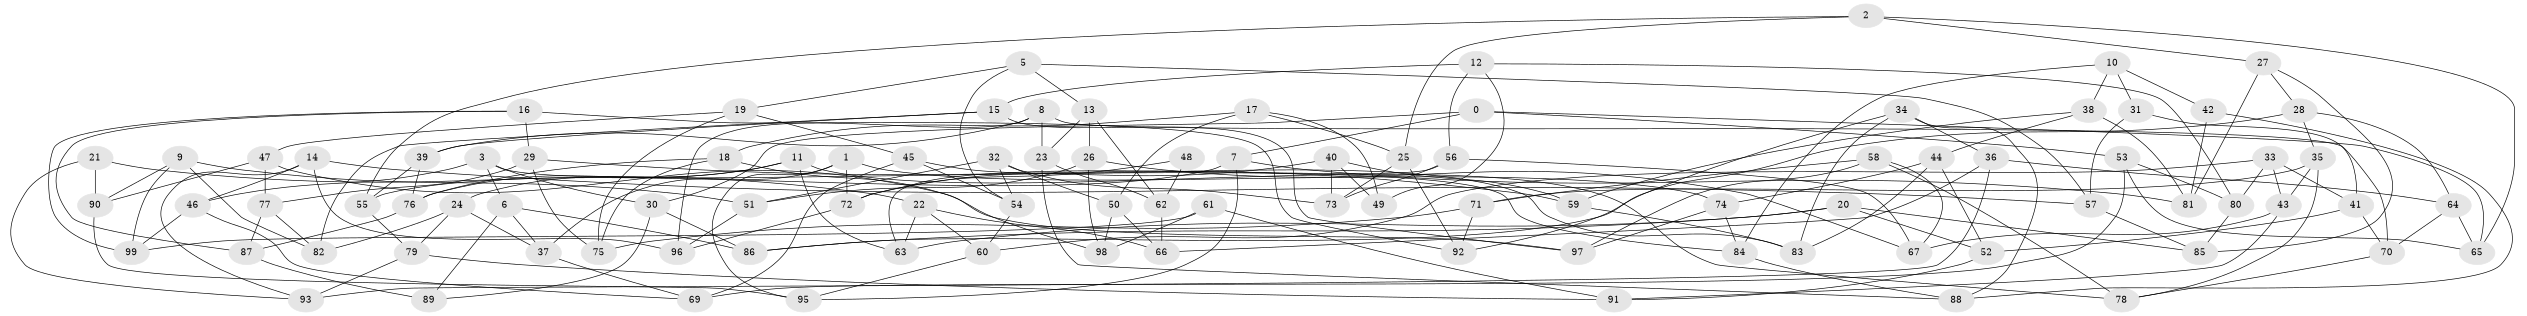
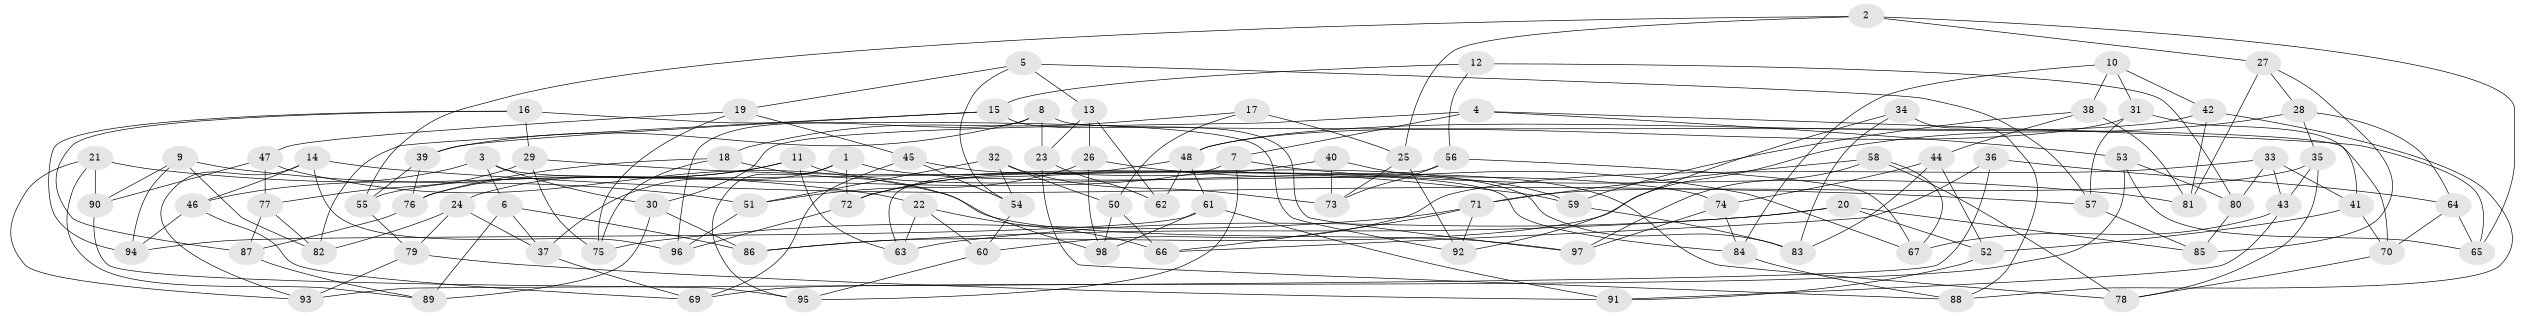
node "0": label "0" -> "4"
edge "42" -- "48": added
edge "31" -- "48": added
edge "34" -- "36": removed
edge "48" -- "61": added
node "49": removed
edge "62" -- "66": now "71" -- "66"
node "99": label "99" -> "94"
edge "21" -- "89": added
